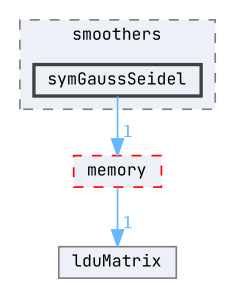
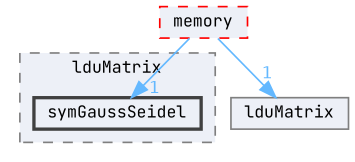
cluster "smoothers": label "smoothers" -> "lduMatrix"
edge "symGaussSeidel" -> "memory": reversed
